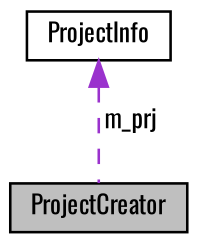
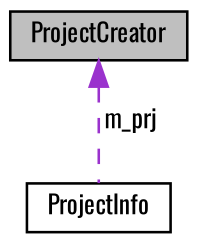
edge "ProjectCreator" -> "ProjectInfo": reversed
